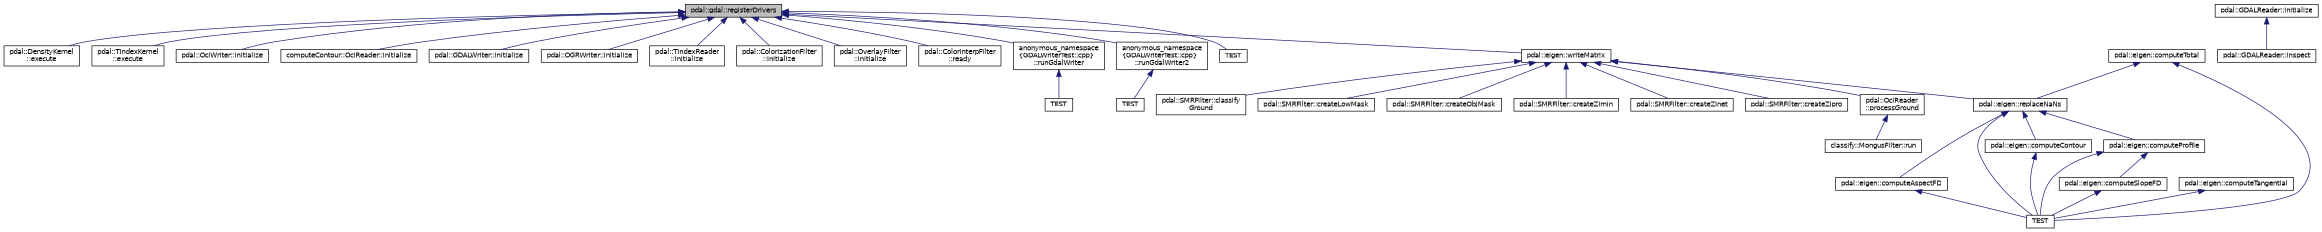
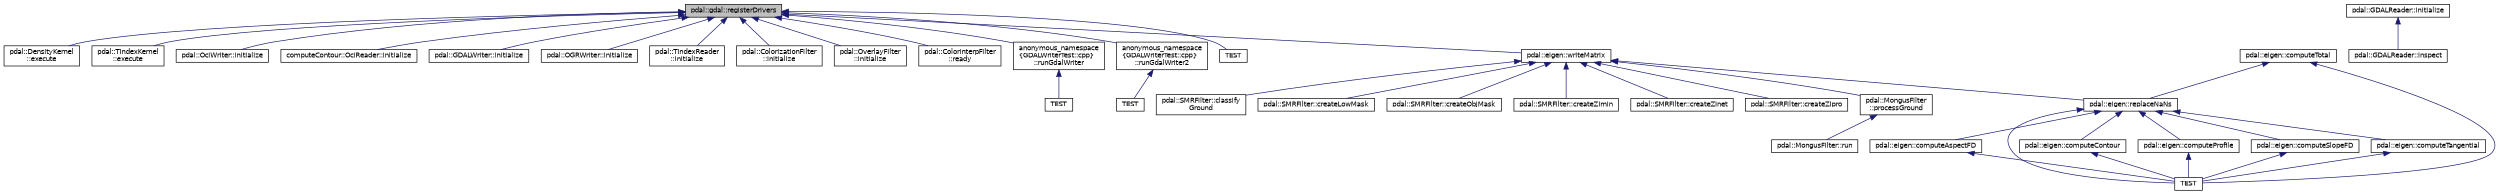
node "pdal::OciReader ::processGround": label "pdal::OciReader ::processGround" -> "pdal::MongusFilter ::processGround"
edge "pdal::eigen::computeTangential" -> "pdal::eigen::replaceNaNs": added
node "classify::MongusFilter::run": label "classify::MongusFilter::run" -> "pdal::MongusFilter::run"
edge "pdal::eigen::computeSlopeFD" -> "pdal::eigen::computeProfile": now "pdal::eigen::computeSlopeFD" -> "pdal::eigen::replaceNaNs"
